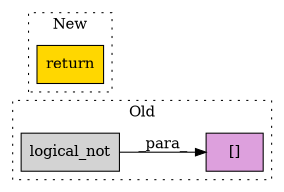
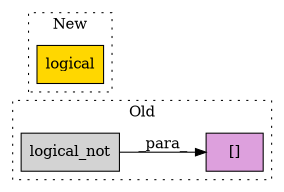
node "return": label "return" -> "logical"
